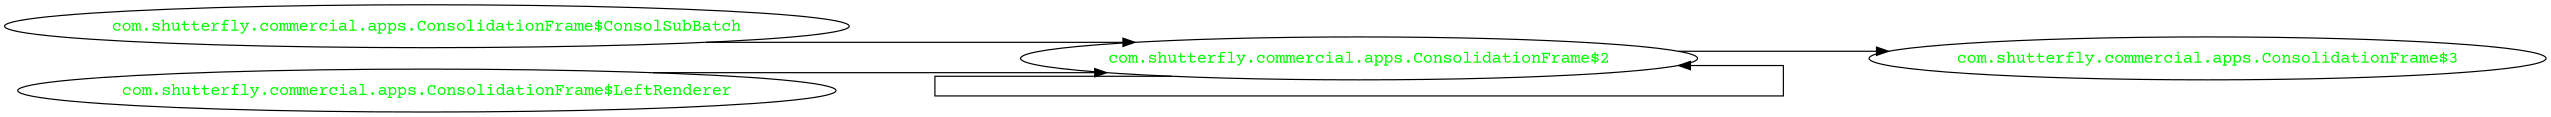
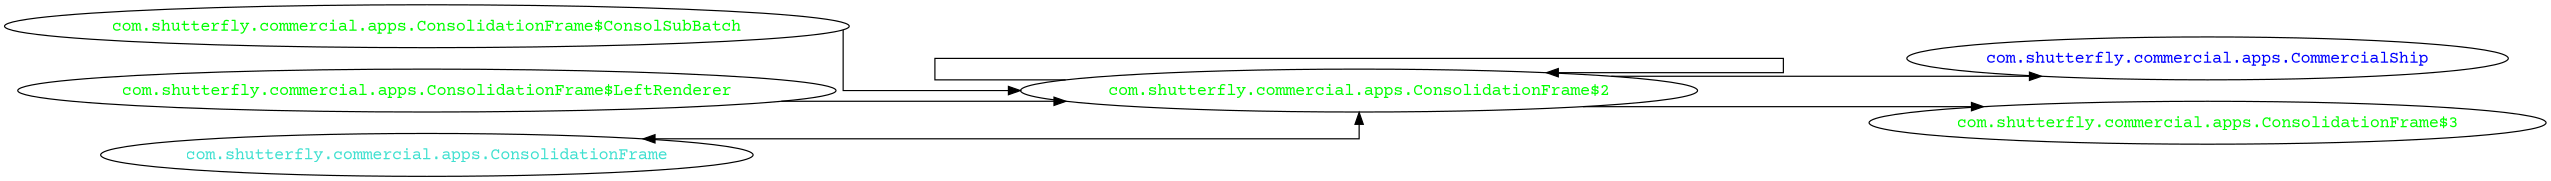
node "com.shutterfly.commercial.apps.CommercialShip": added
node "com.shutterfly.commercial.apps.ConsolidationFrame": added
